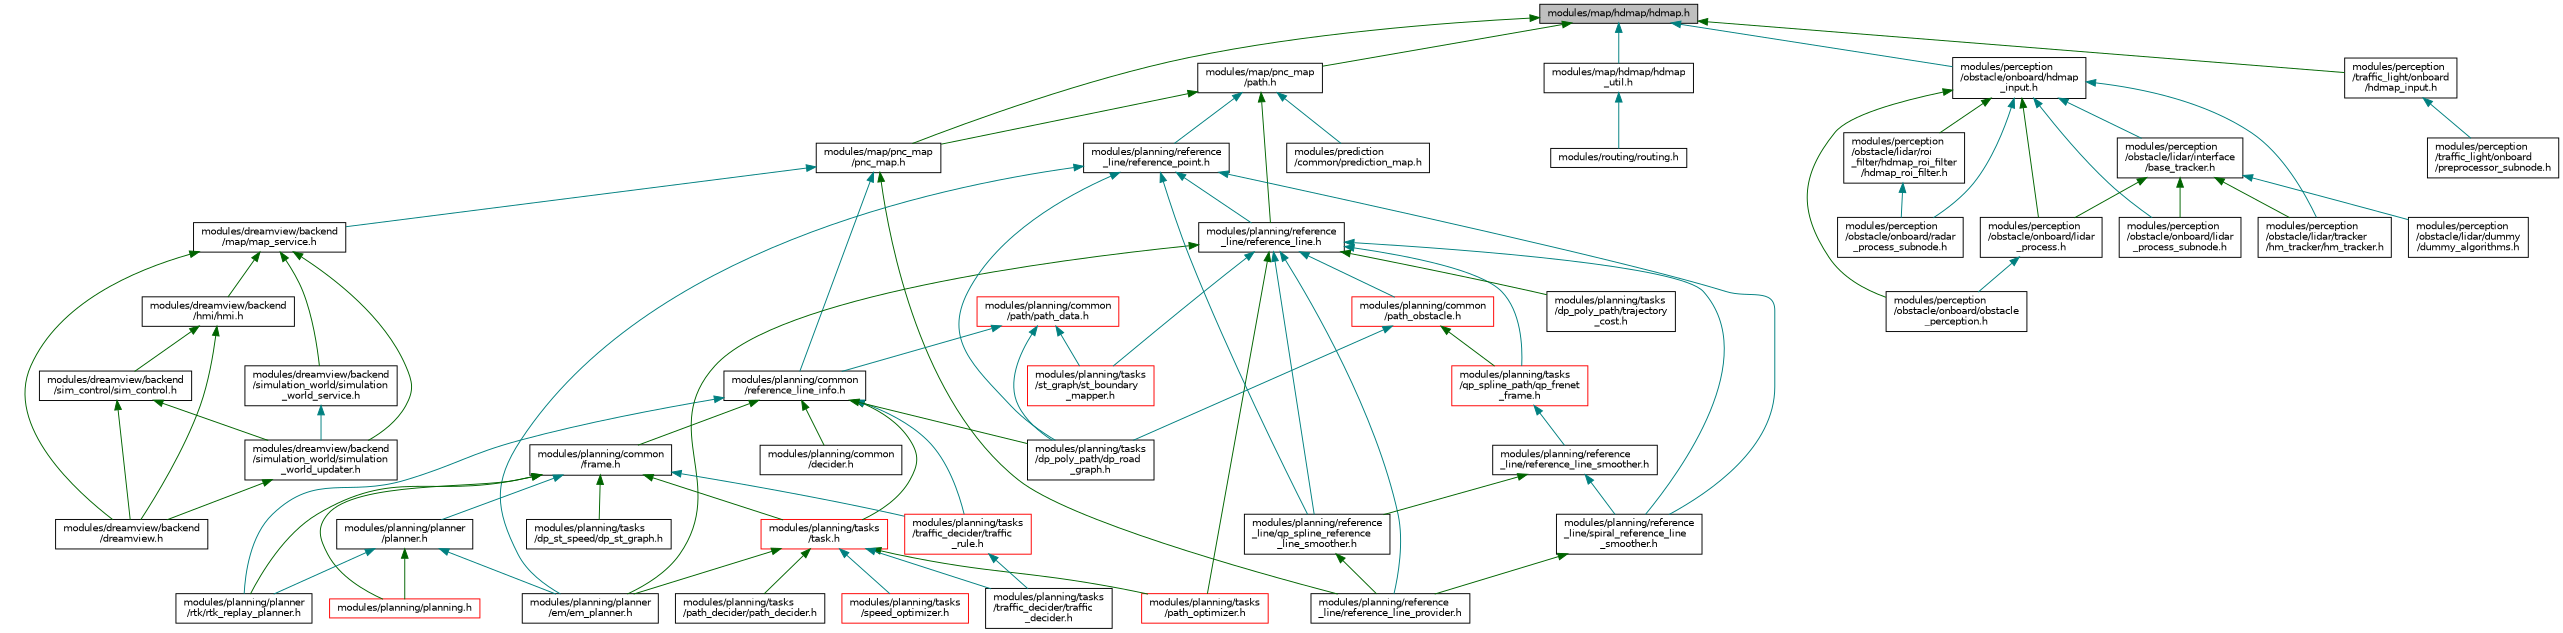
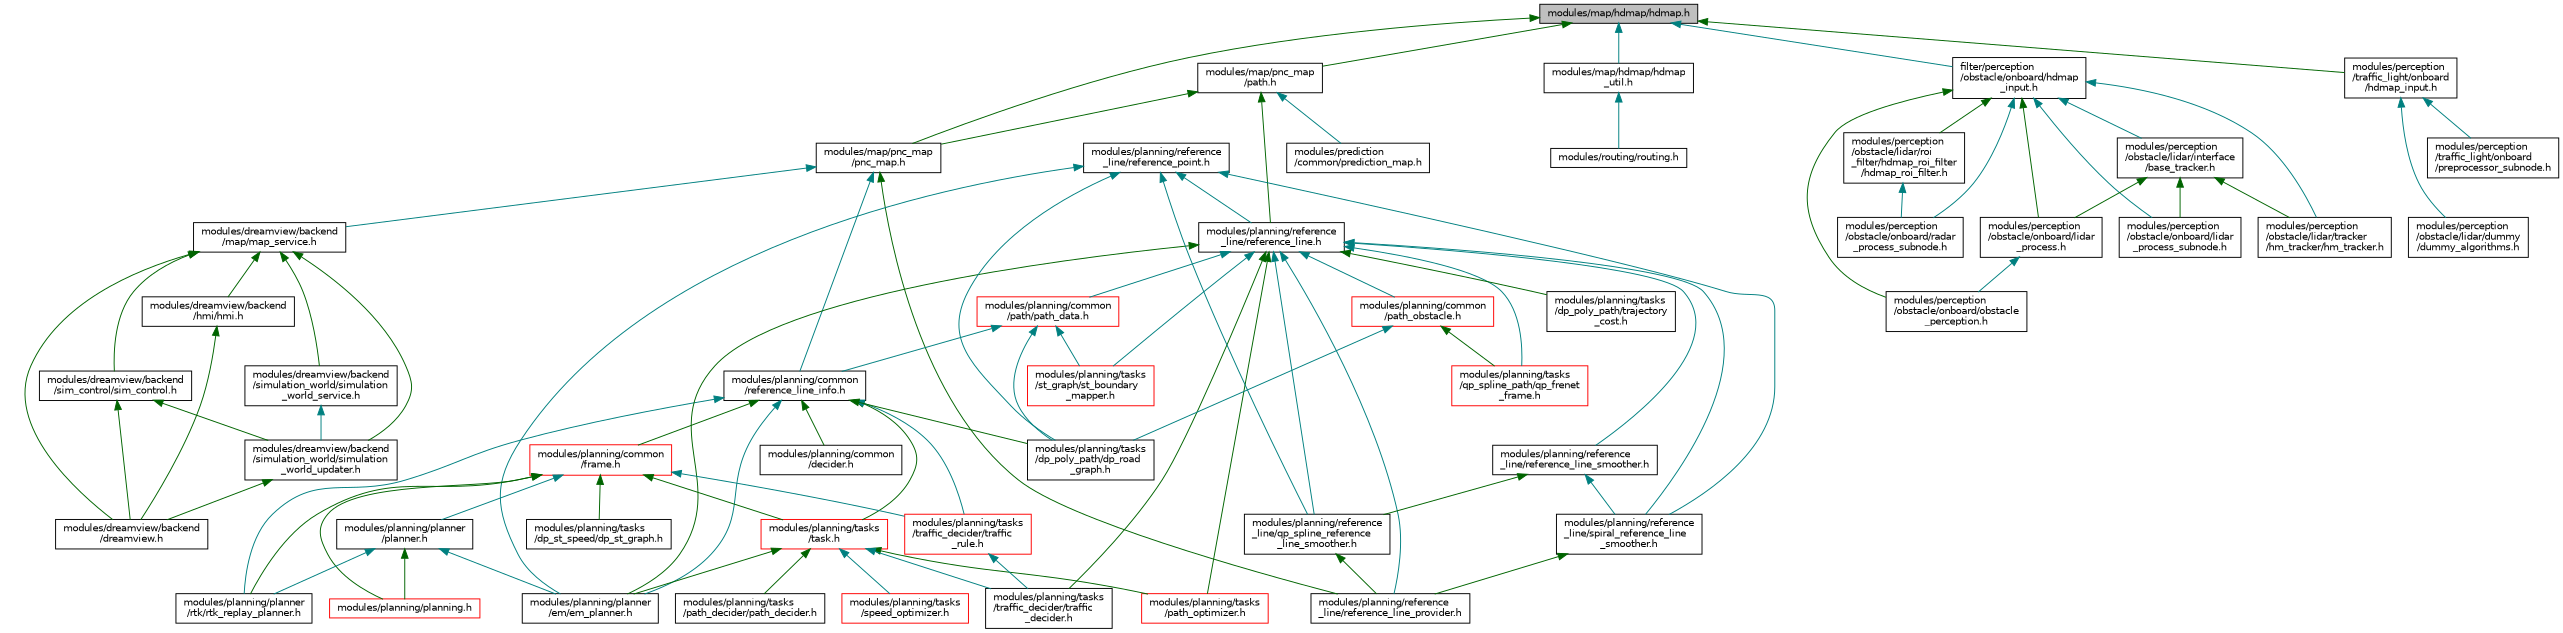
node "modules/perception /obstacle/onboard/hdmap _input.h": label "modules/perception /obstacle/onboard/hdmap _input.h" -> "filter/perception /obstacle/onboard/hdmap _input.h"
edge "modules/planning/reference _line/reference_point.h" -> "modules/map/pnc_map /path.h": removed
edge "modules/perception /obstacle/lidar/dummy /dummy_algorithms.h" -> "modules/perception /obstacle/lidar/interface /base_tracker.h": now "modules/perception /obstacle/lidar/dummy /dummy_algorithms.h" -> "modules/perception /traffic_light/onboard /hdmap_input.h"
edge "modules/planning/common /path/path_data.h" -> "modules/planning/reference _line/reference_line.h": added
edge "modules/dreamview/backend /sim_control/sim_control.h" -> "modules/dreamview/backend /hmi/hmi.h": now "modules/dreamview/backend /sim_control/sim_control.h" -> "modules/dreamview/backend /map/map_service.h"
edge "modules/planning/reference _line/reference_line_smoother.h" -> "modules/planning/tasks /qp_spline_path/qp_frenet _frame.h": now "modules/planning/reference _line/reference_line_smoother.h" -> "modules/planning/reference _line/reference_line.h"
edge "modules/planning/tasks /traffic_decider/traffic _decider.h" -> "modules/planning/reference _line/reference_line.h": added
node "modules/planning/common /frame.h": color black -> red
edge "modules/planning/planner /em/em_planner.h" -> "modules/planning/common /reference_line_info.h": added
